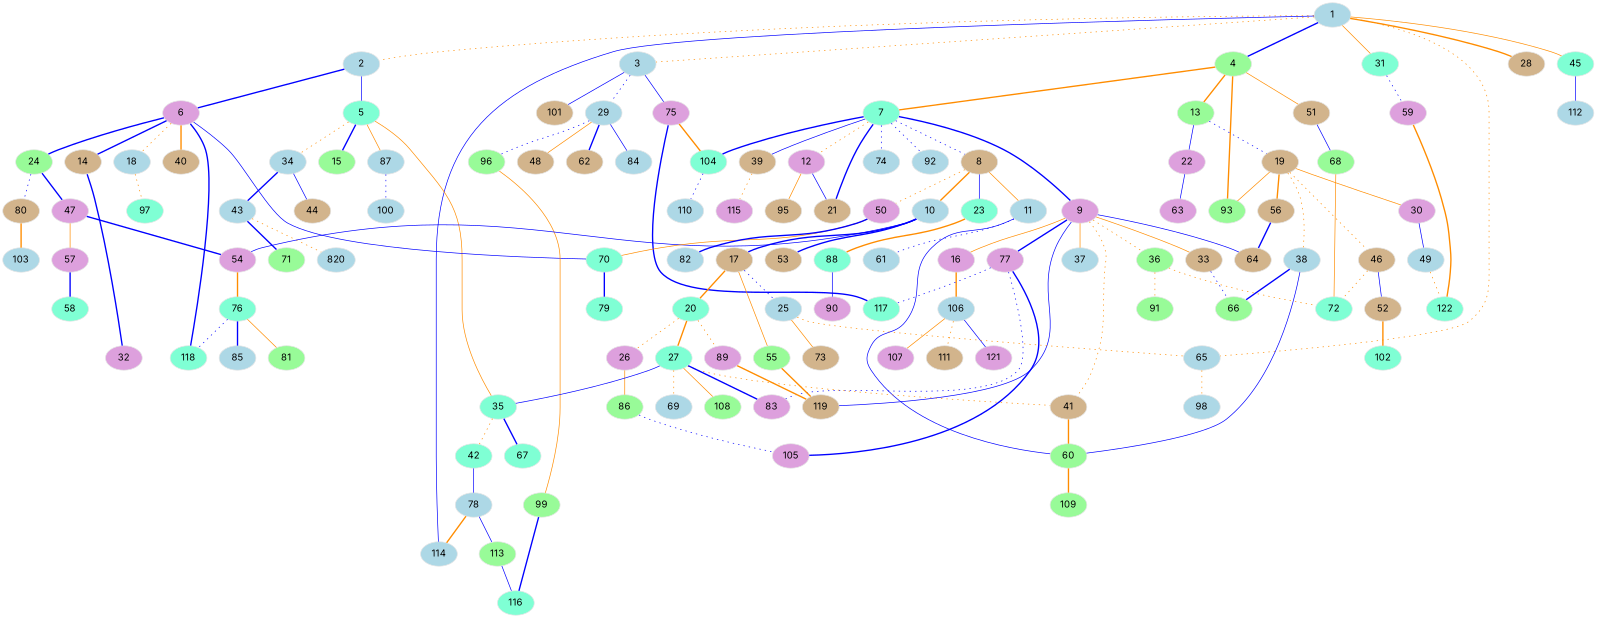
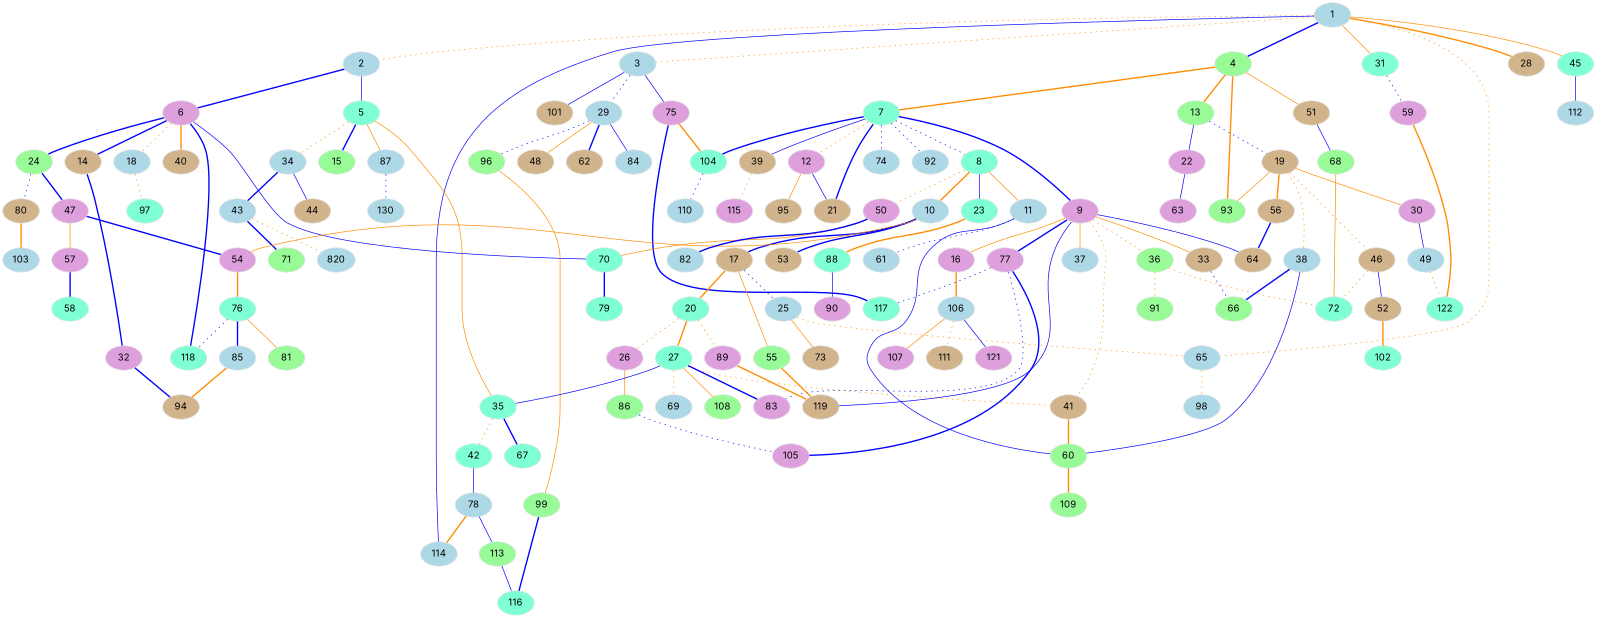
node "8": fillcolor tan -> aquamarine
node "100": label "100" -> "130"
edge "10" -- "54": color blue -> darkorange
node "94": added
